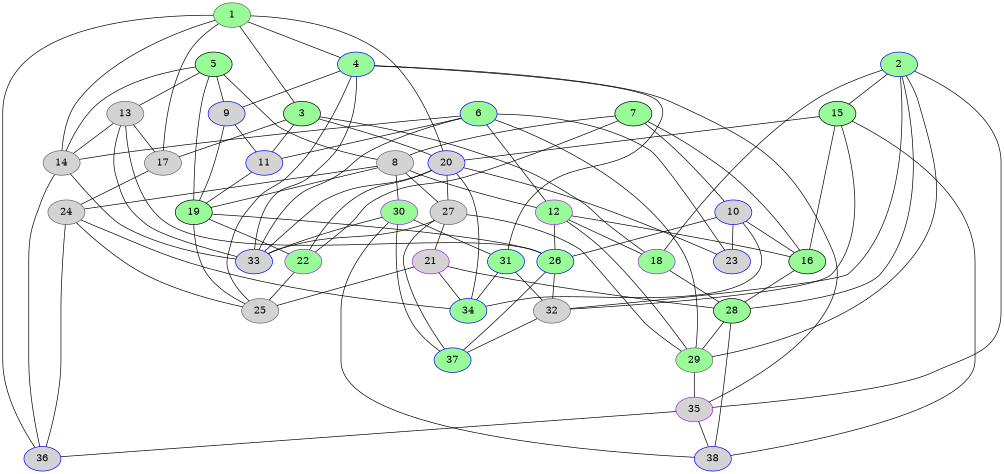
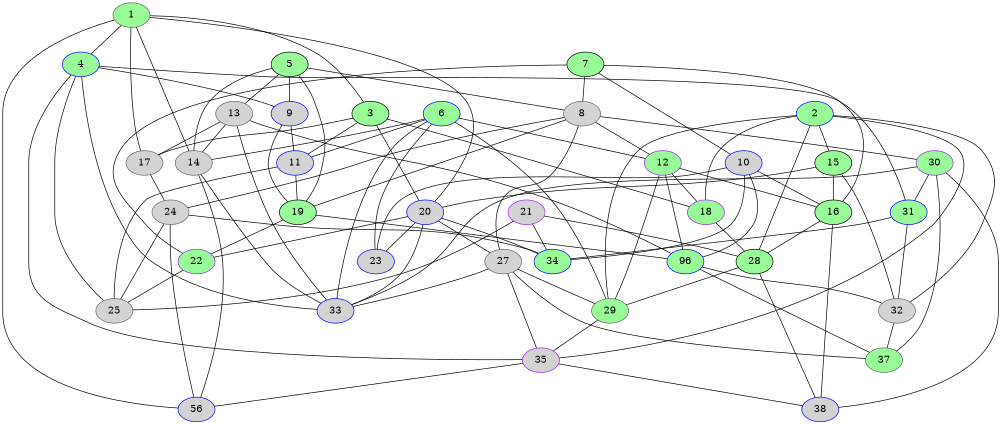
edge "27" -- "21": now "27" -- "35"
node "26": label "26" -> "96"
edge "19" -- "25": now "11" -- "25"
edge "15" -- "38": now "16" -- "38"
node "37": color blue -> gray40
node "36": label "36" -> "56"
